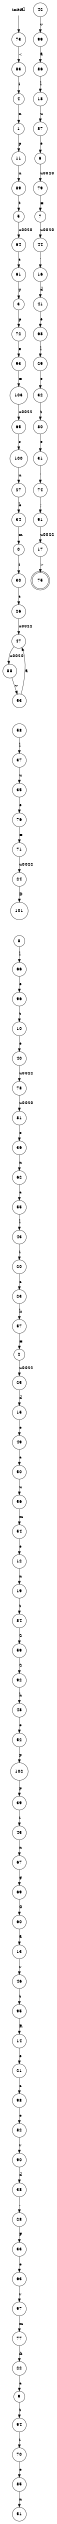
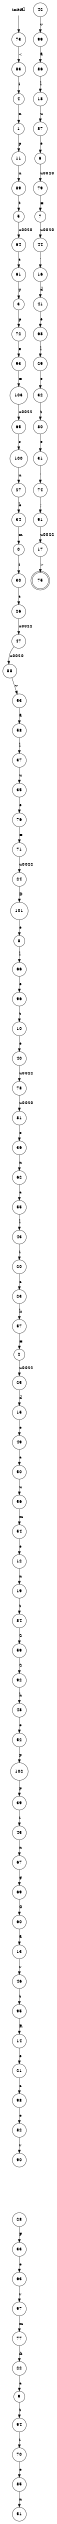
edge "53" -> "47": now "53" -> "58"
edge "101" -> "8": added, label "e"
node "38": removed
